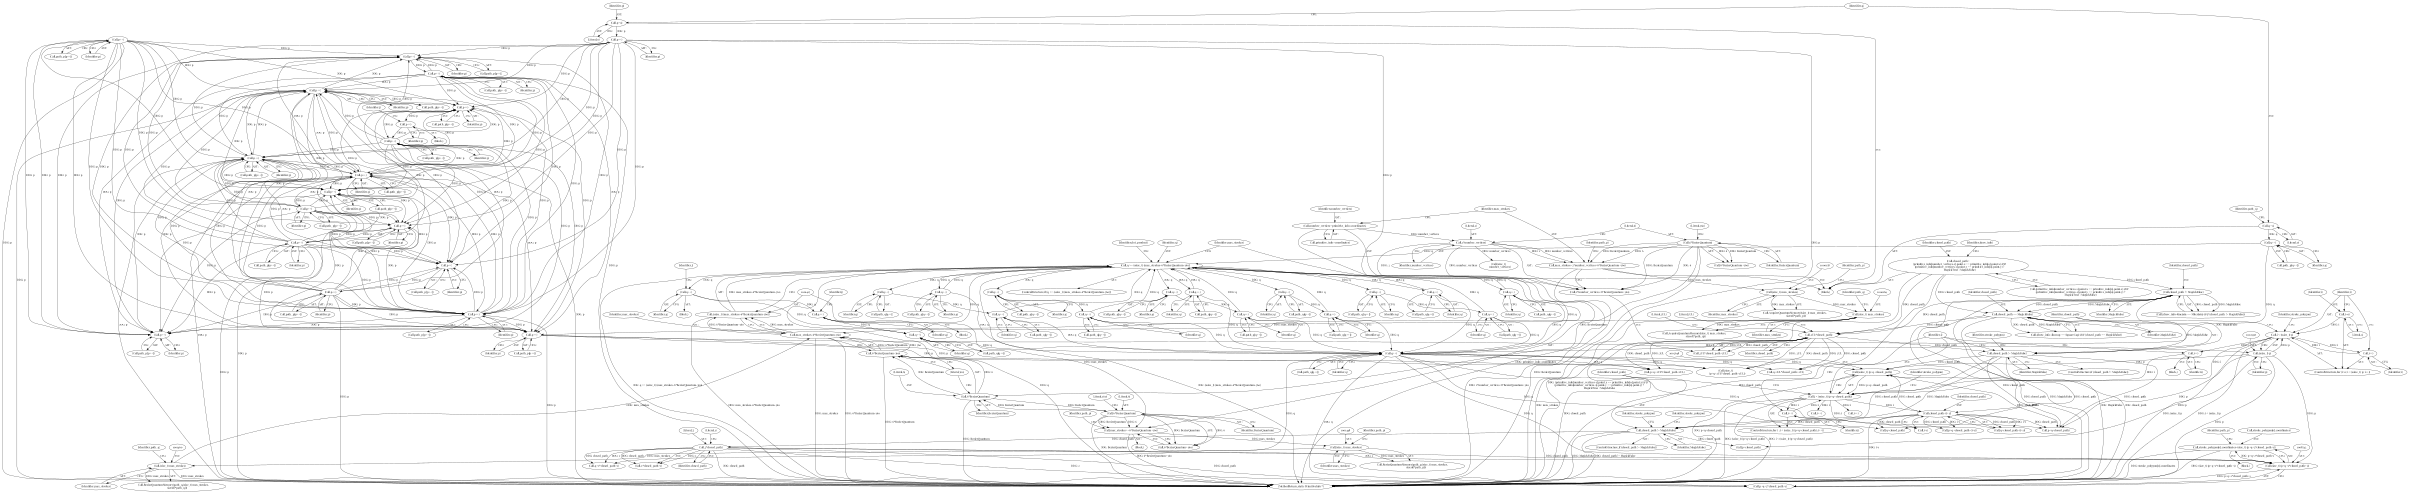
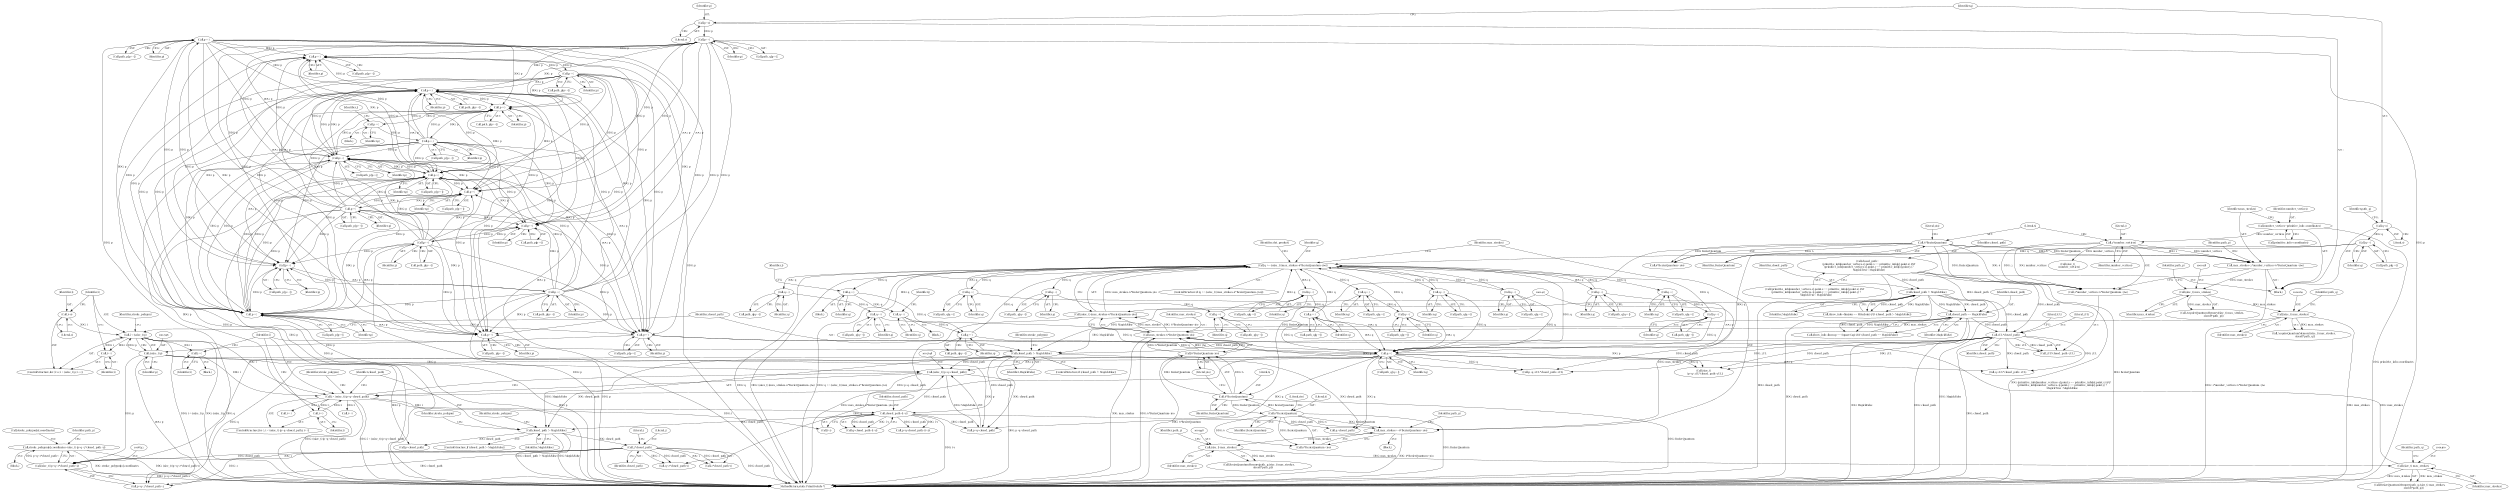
node "(Call,path_q[p++])": added
node "(Identifier,draw_info)": removed
